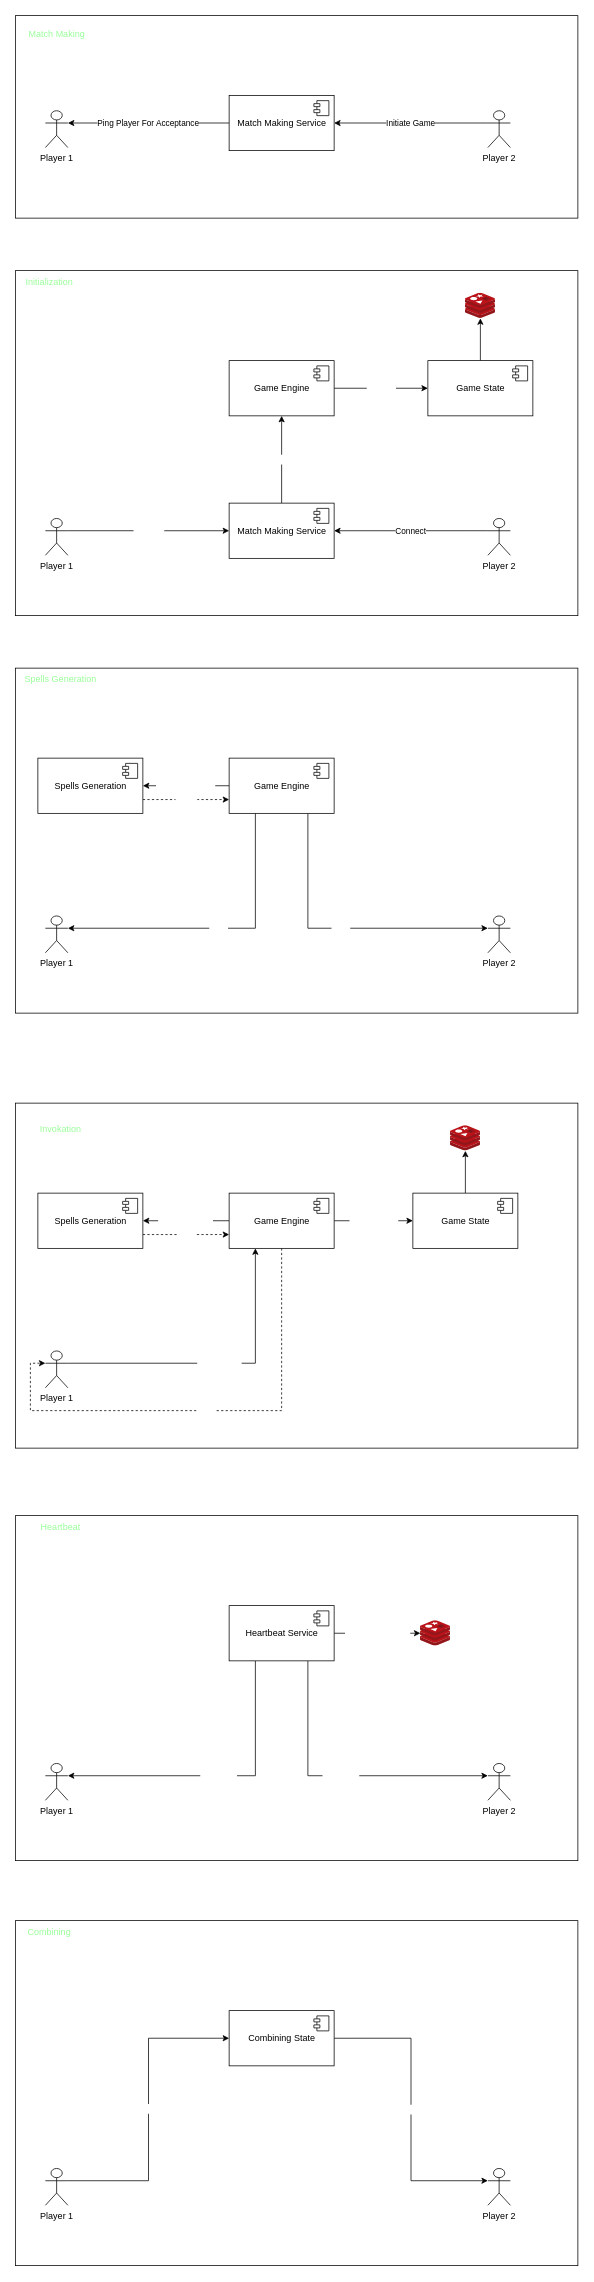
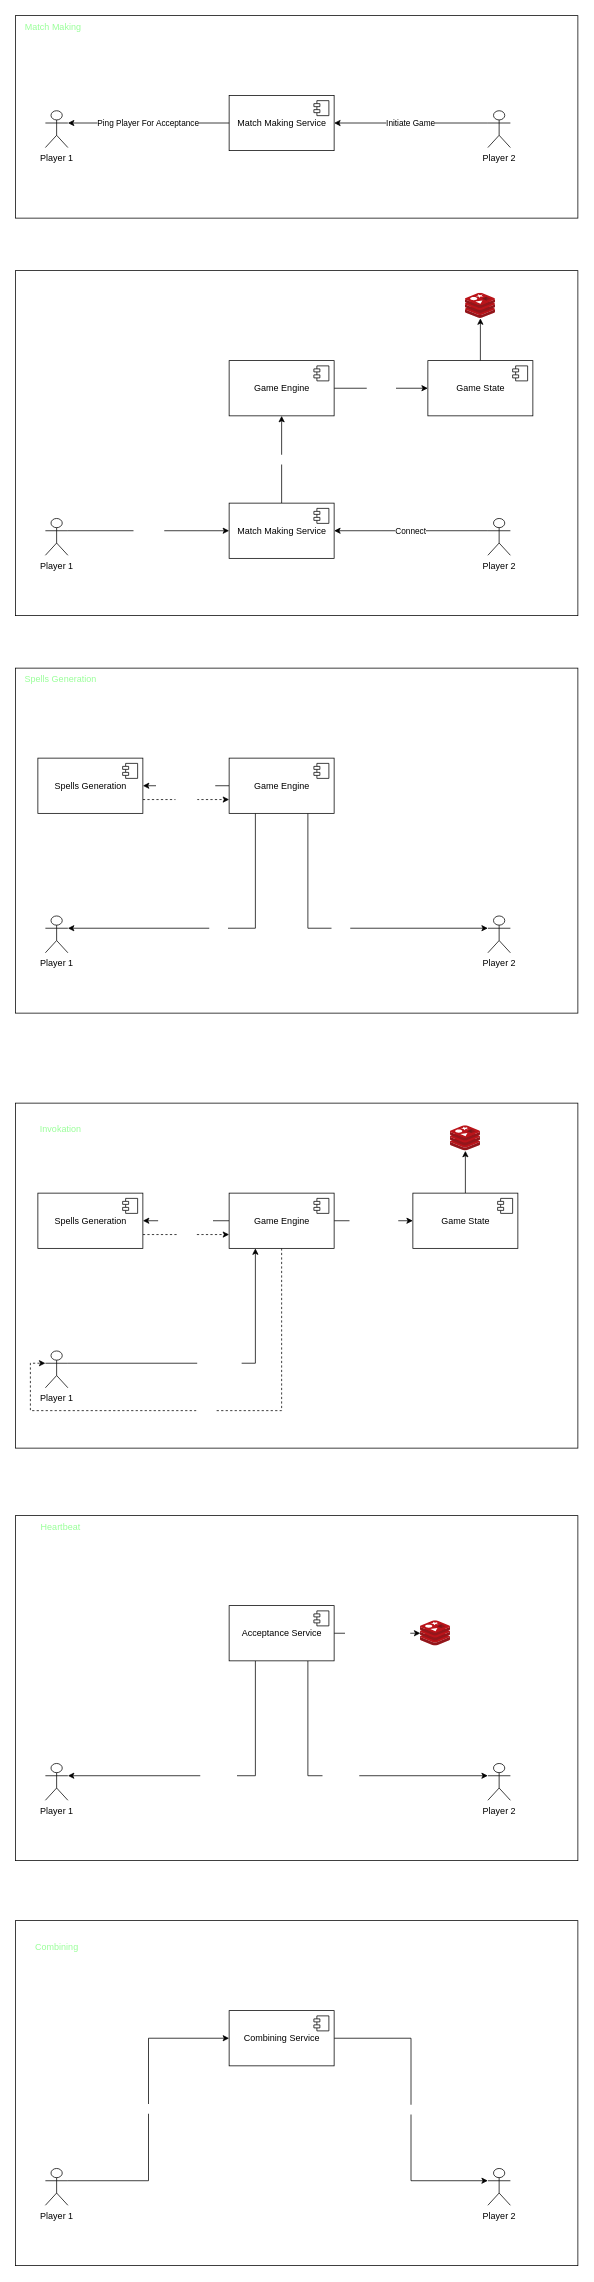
node "Match Making": moved (57, 34) -> (53, 27)
node "Initialization": removed
node "Heartbeat Service": label "Heartbeat Service" -> "Acceptance Service"
node "Combining": moved (49, 1932) -> (57, 1947)
node "Combining State": label "Combining State" -> "Combining Service"
